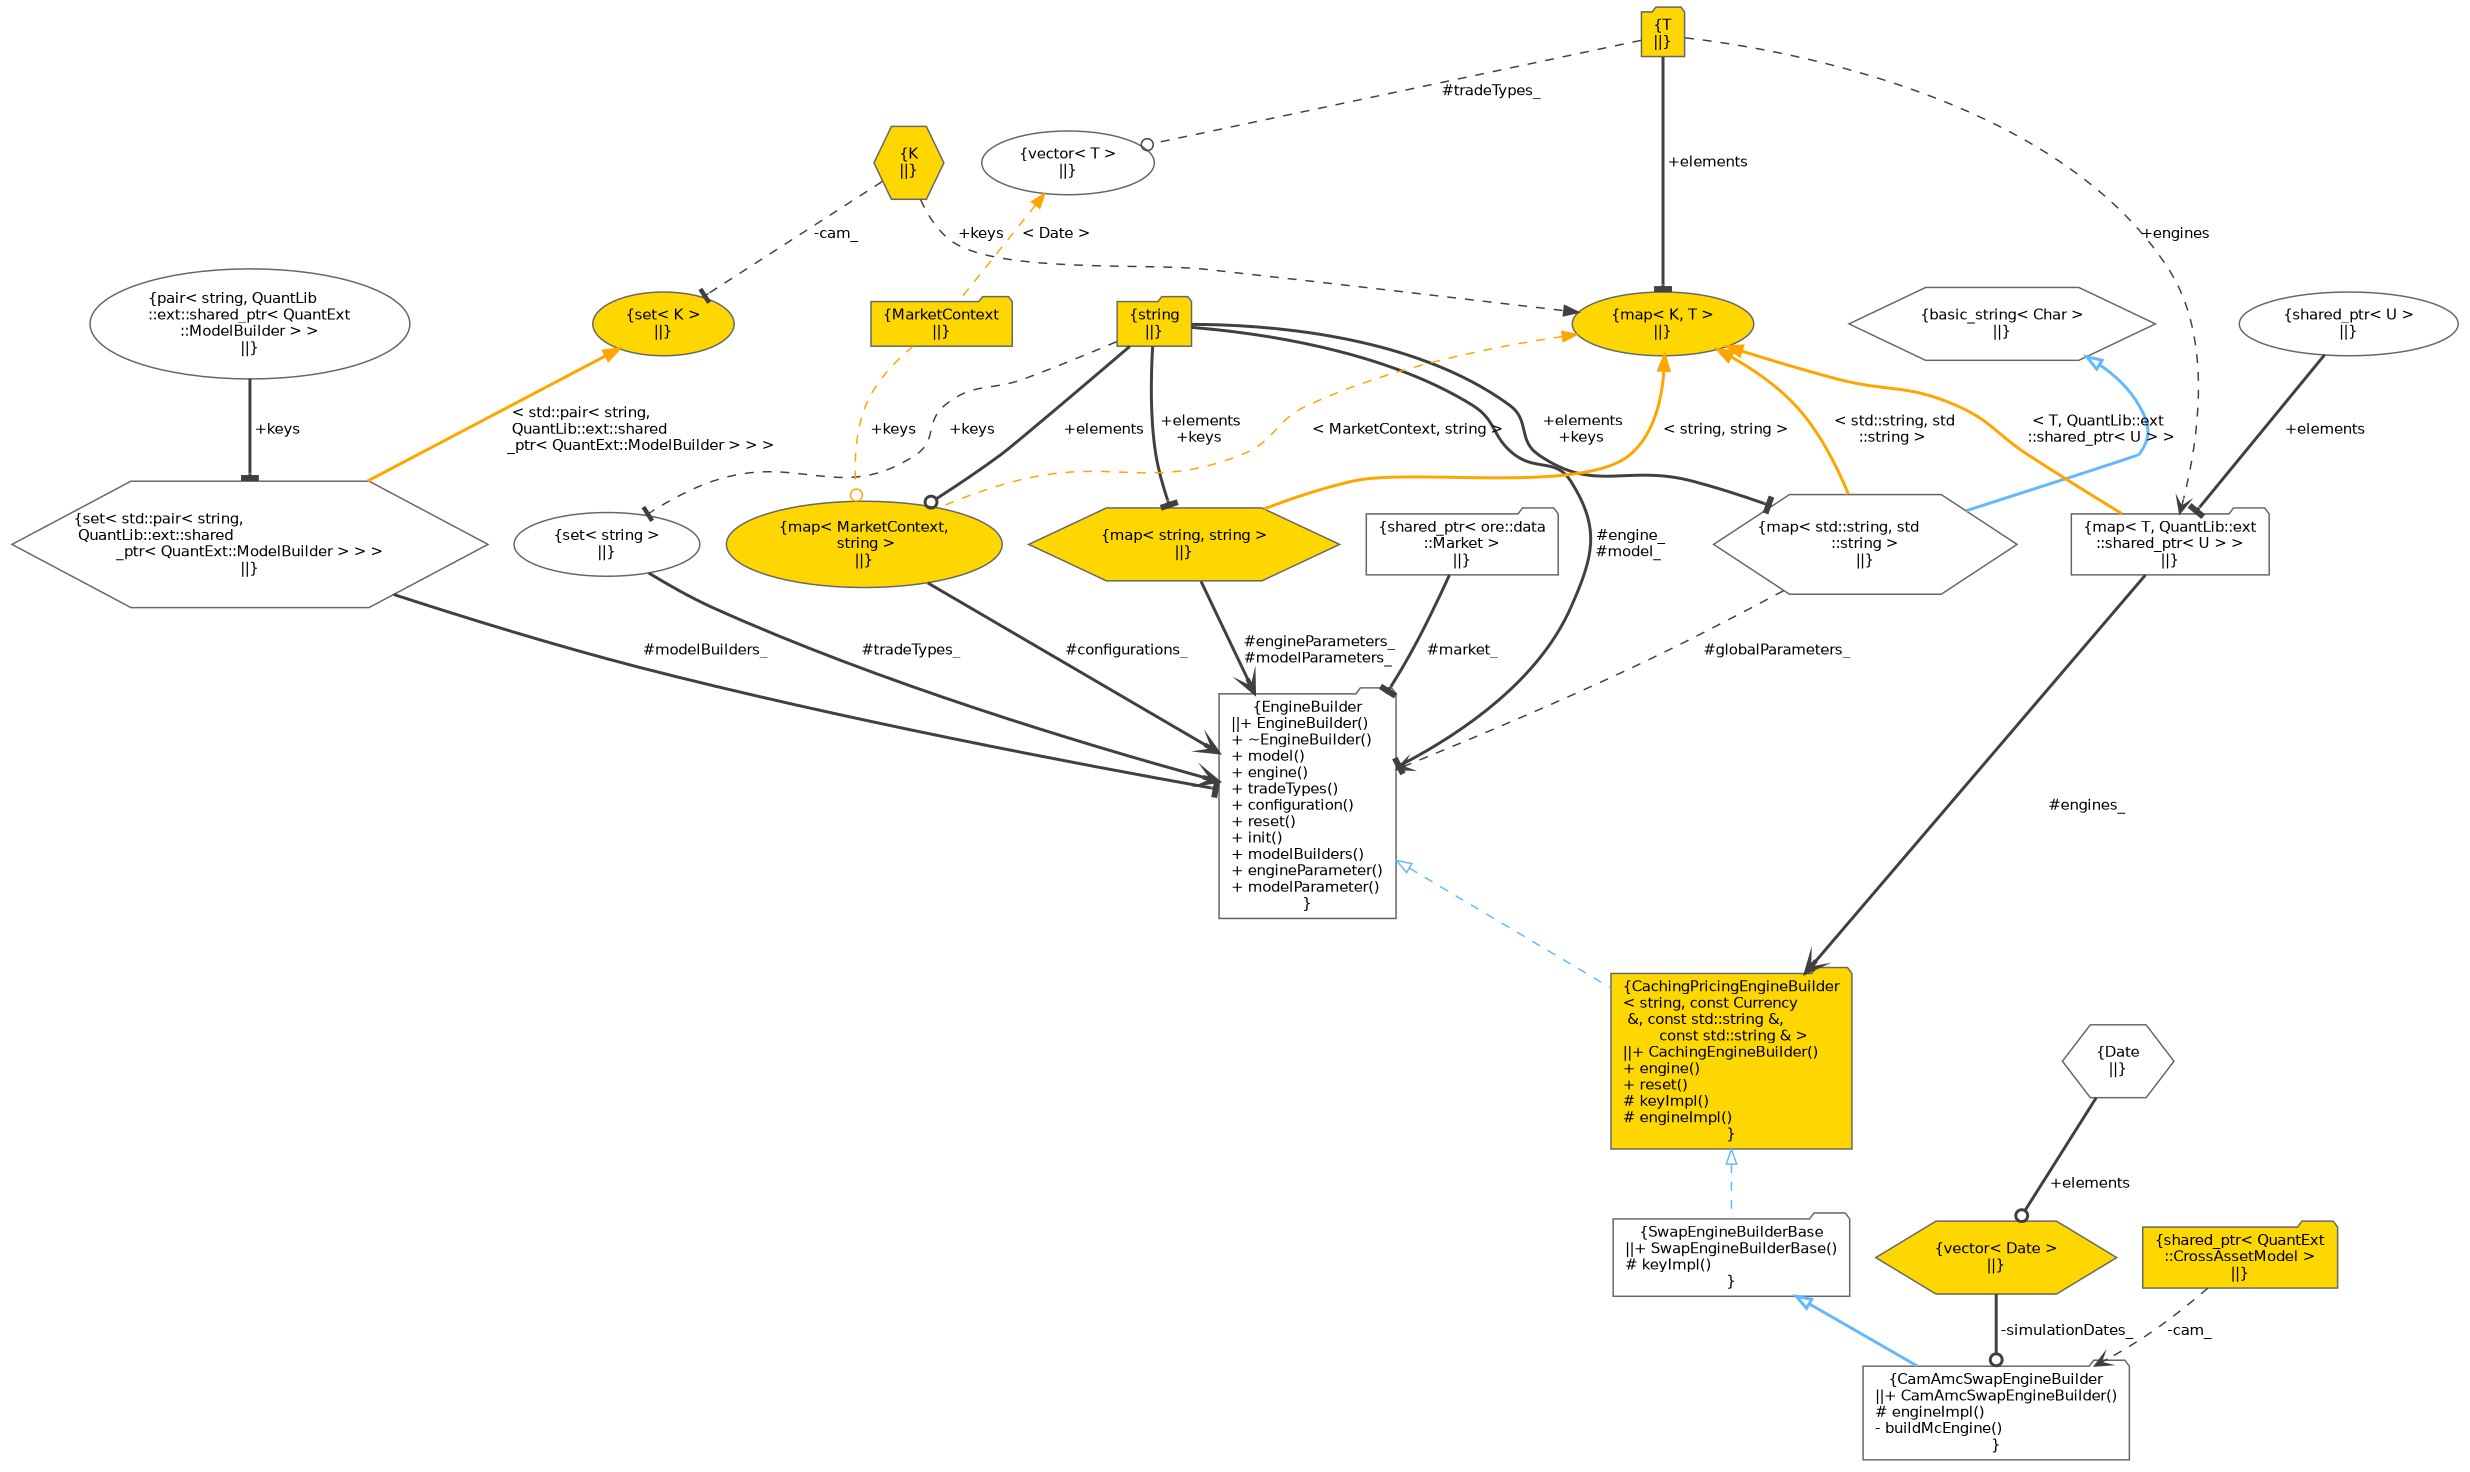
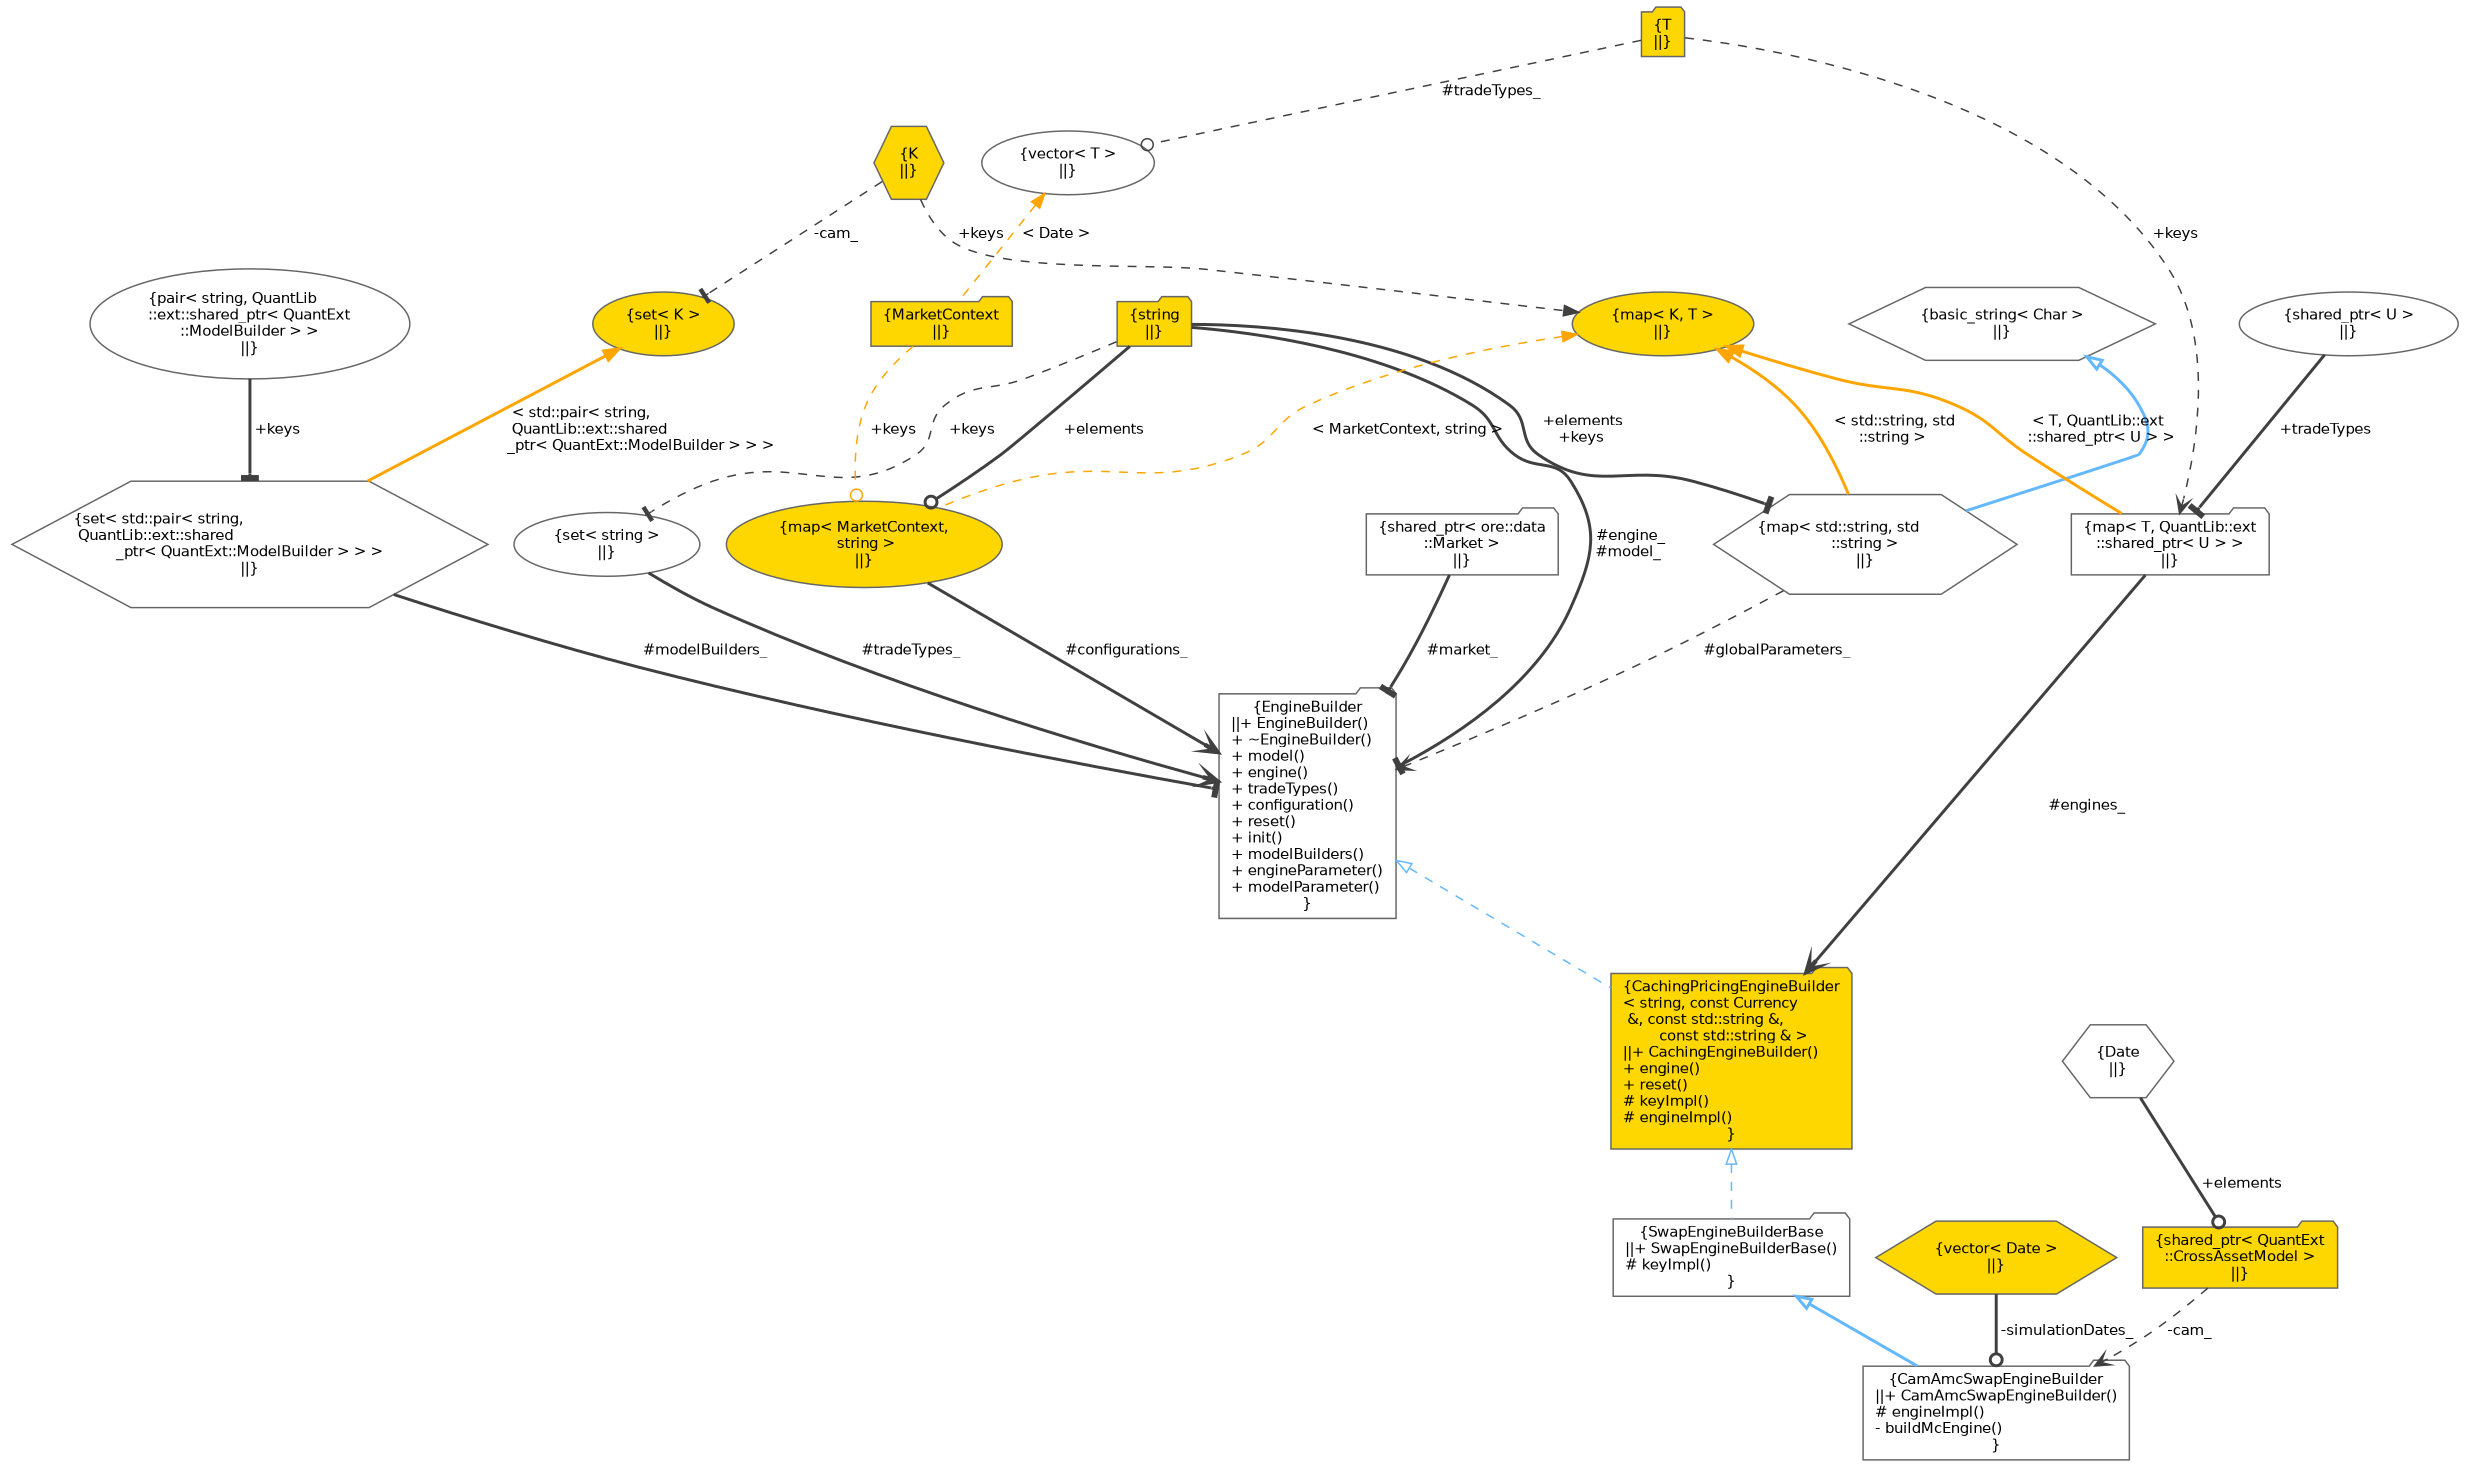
edge "{T ||}" -> "{map< K, T > ||}": removed, label "+elements"
edge "{T ||}" -> "{map< T, QuantLib::ext ::shared_ptr< U > > ||}": label " +engines" -> " +keys"
edge "{shared_ptr< U > ||}" -> "{map< T, QuantLib::ext ::shared_ptr< U > > ||}": label " +elements" -> " +tradeTypes"
node "{map< string, string > ||}": removed
edge "{Date ||}" -> "{vector< Date > ||}": now "{Date ||}" -> "{shared_ptr< QuantExt ::CrossAssetModel > ||}"
